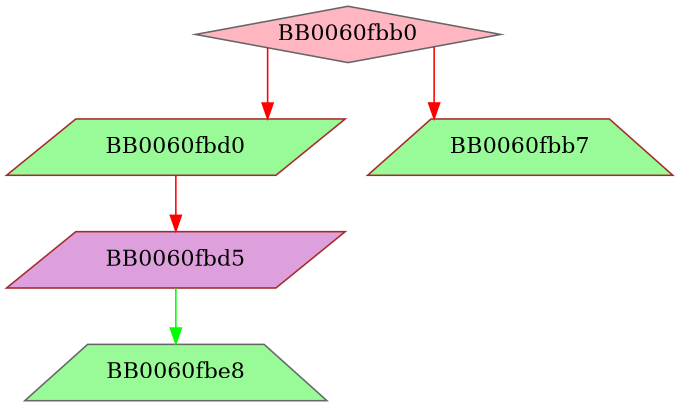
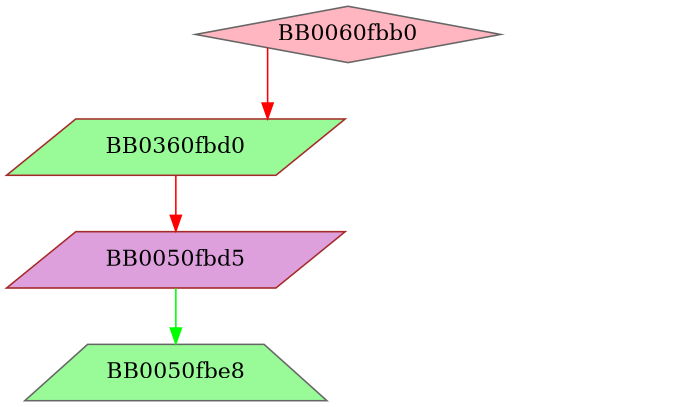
node "BB0060fbd0": label "BB0060fbd0" -> "BB0360fbd0"
node "BB0060fbb7": removed
node "BB0060fbd5": label "BB0060fbd5" -> "BB0050fbd5"
node "BB0060fbe8": label "BB0060fbe8" -> "BB0050fbe8"
